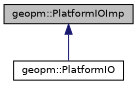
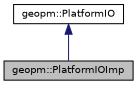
edge "geopm::PlatformIO" -> "geopm::PlatformIOImp": reversed
